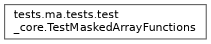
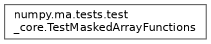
node "tests.ma.tests.test _core.TestMaskedArrayFunctions": label "tests.ma.tests.test _core.TestMaskedArrayFunctions" -> "numpy.ma.tests.test _core.TestMaskedArrayFunctions"
